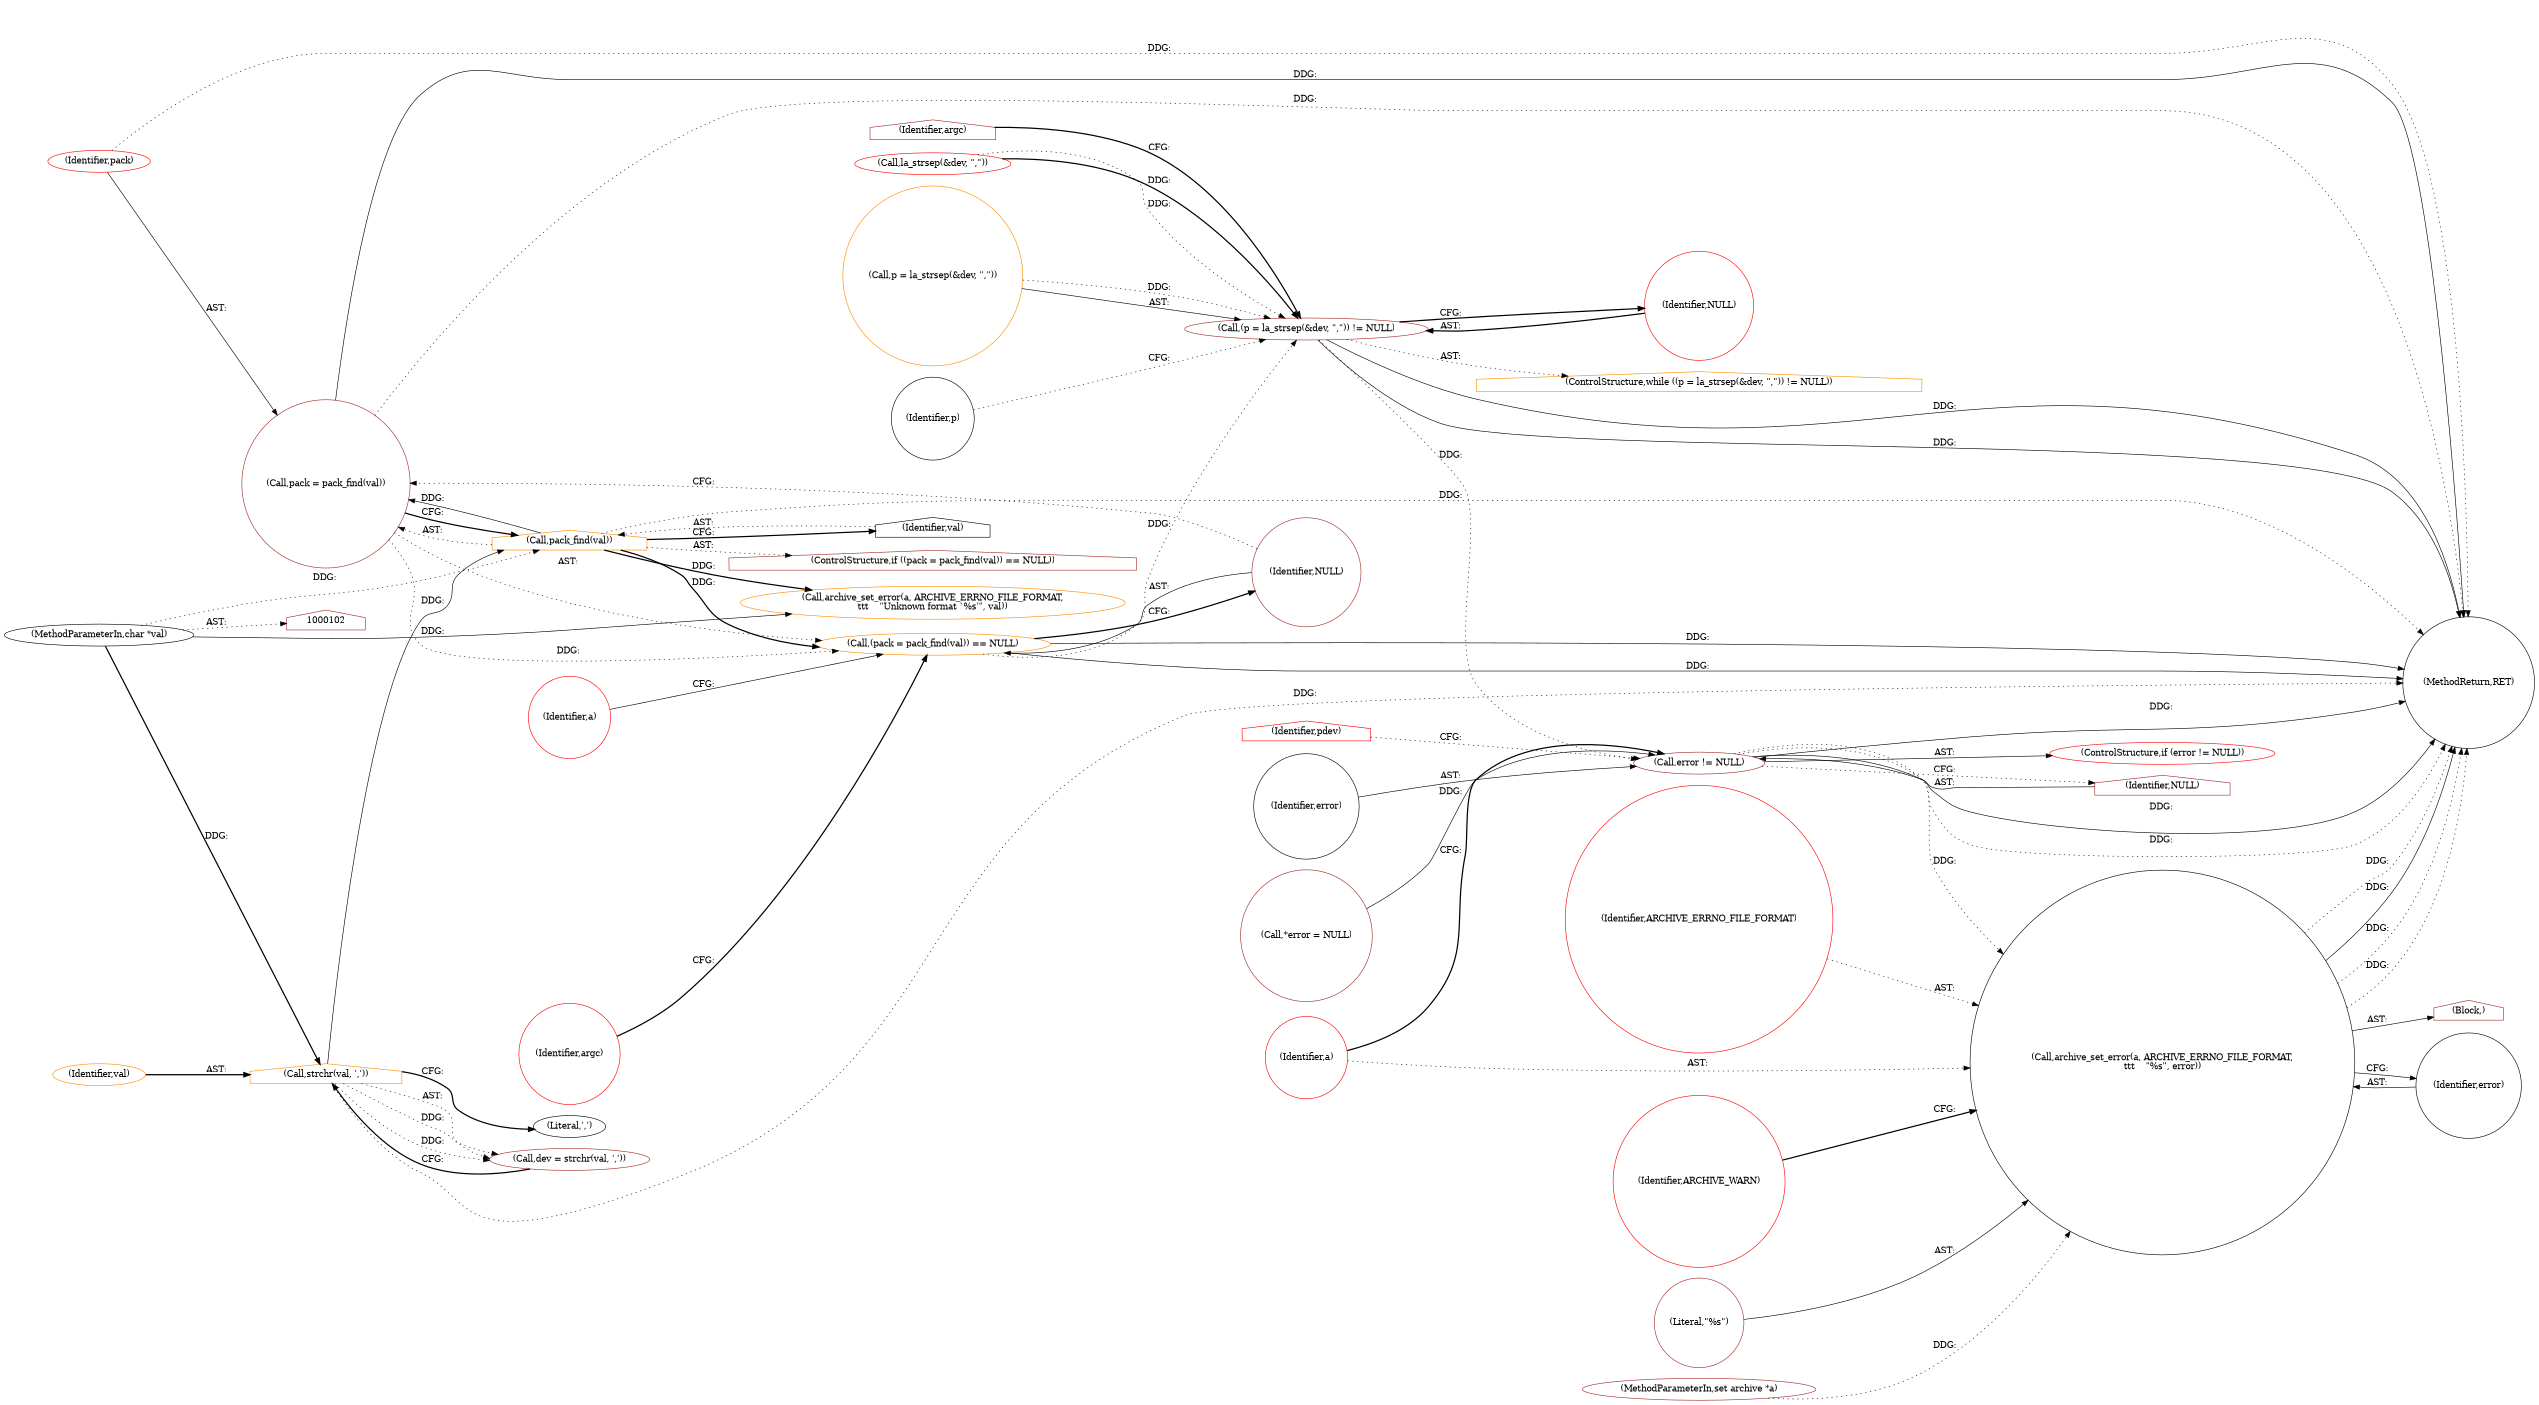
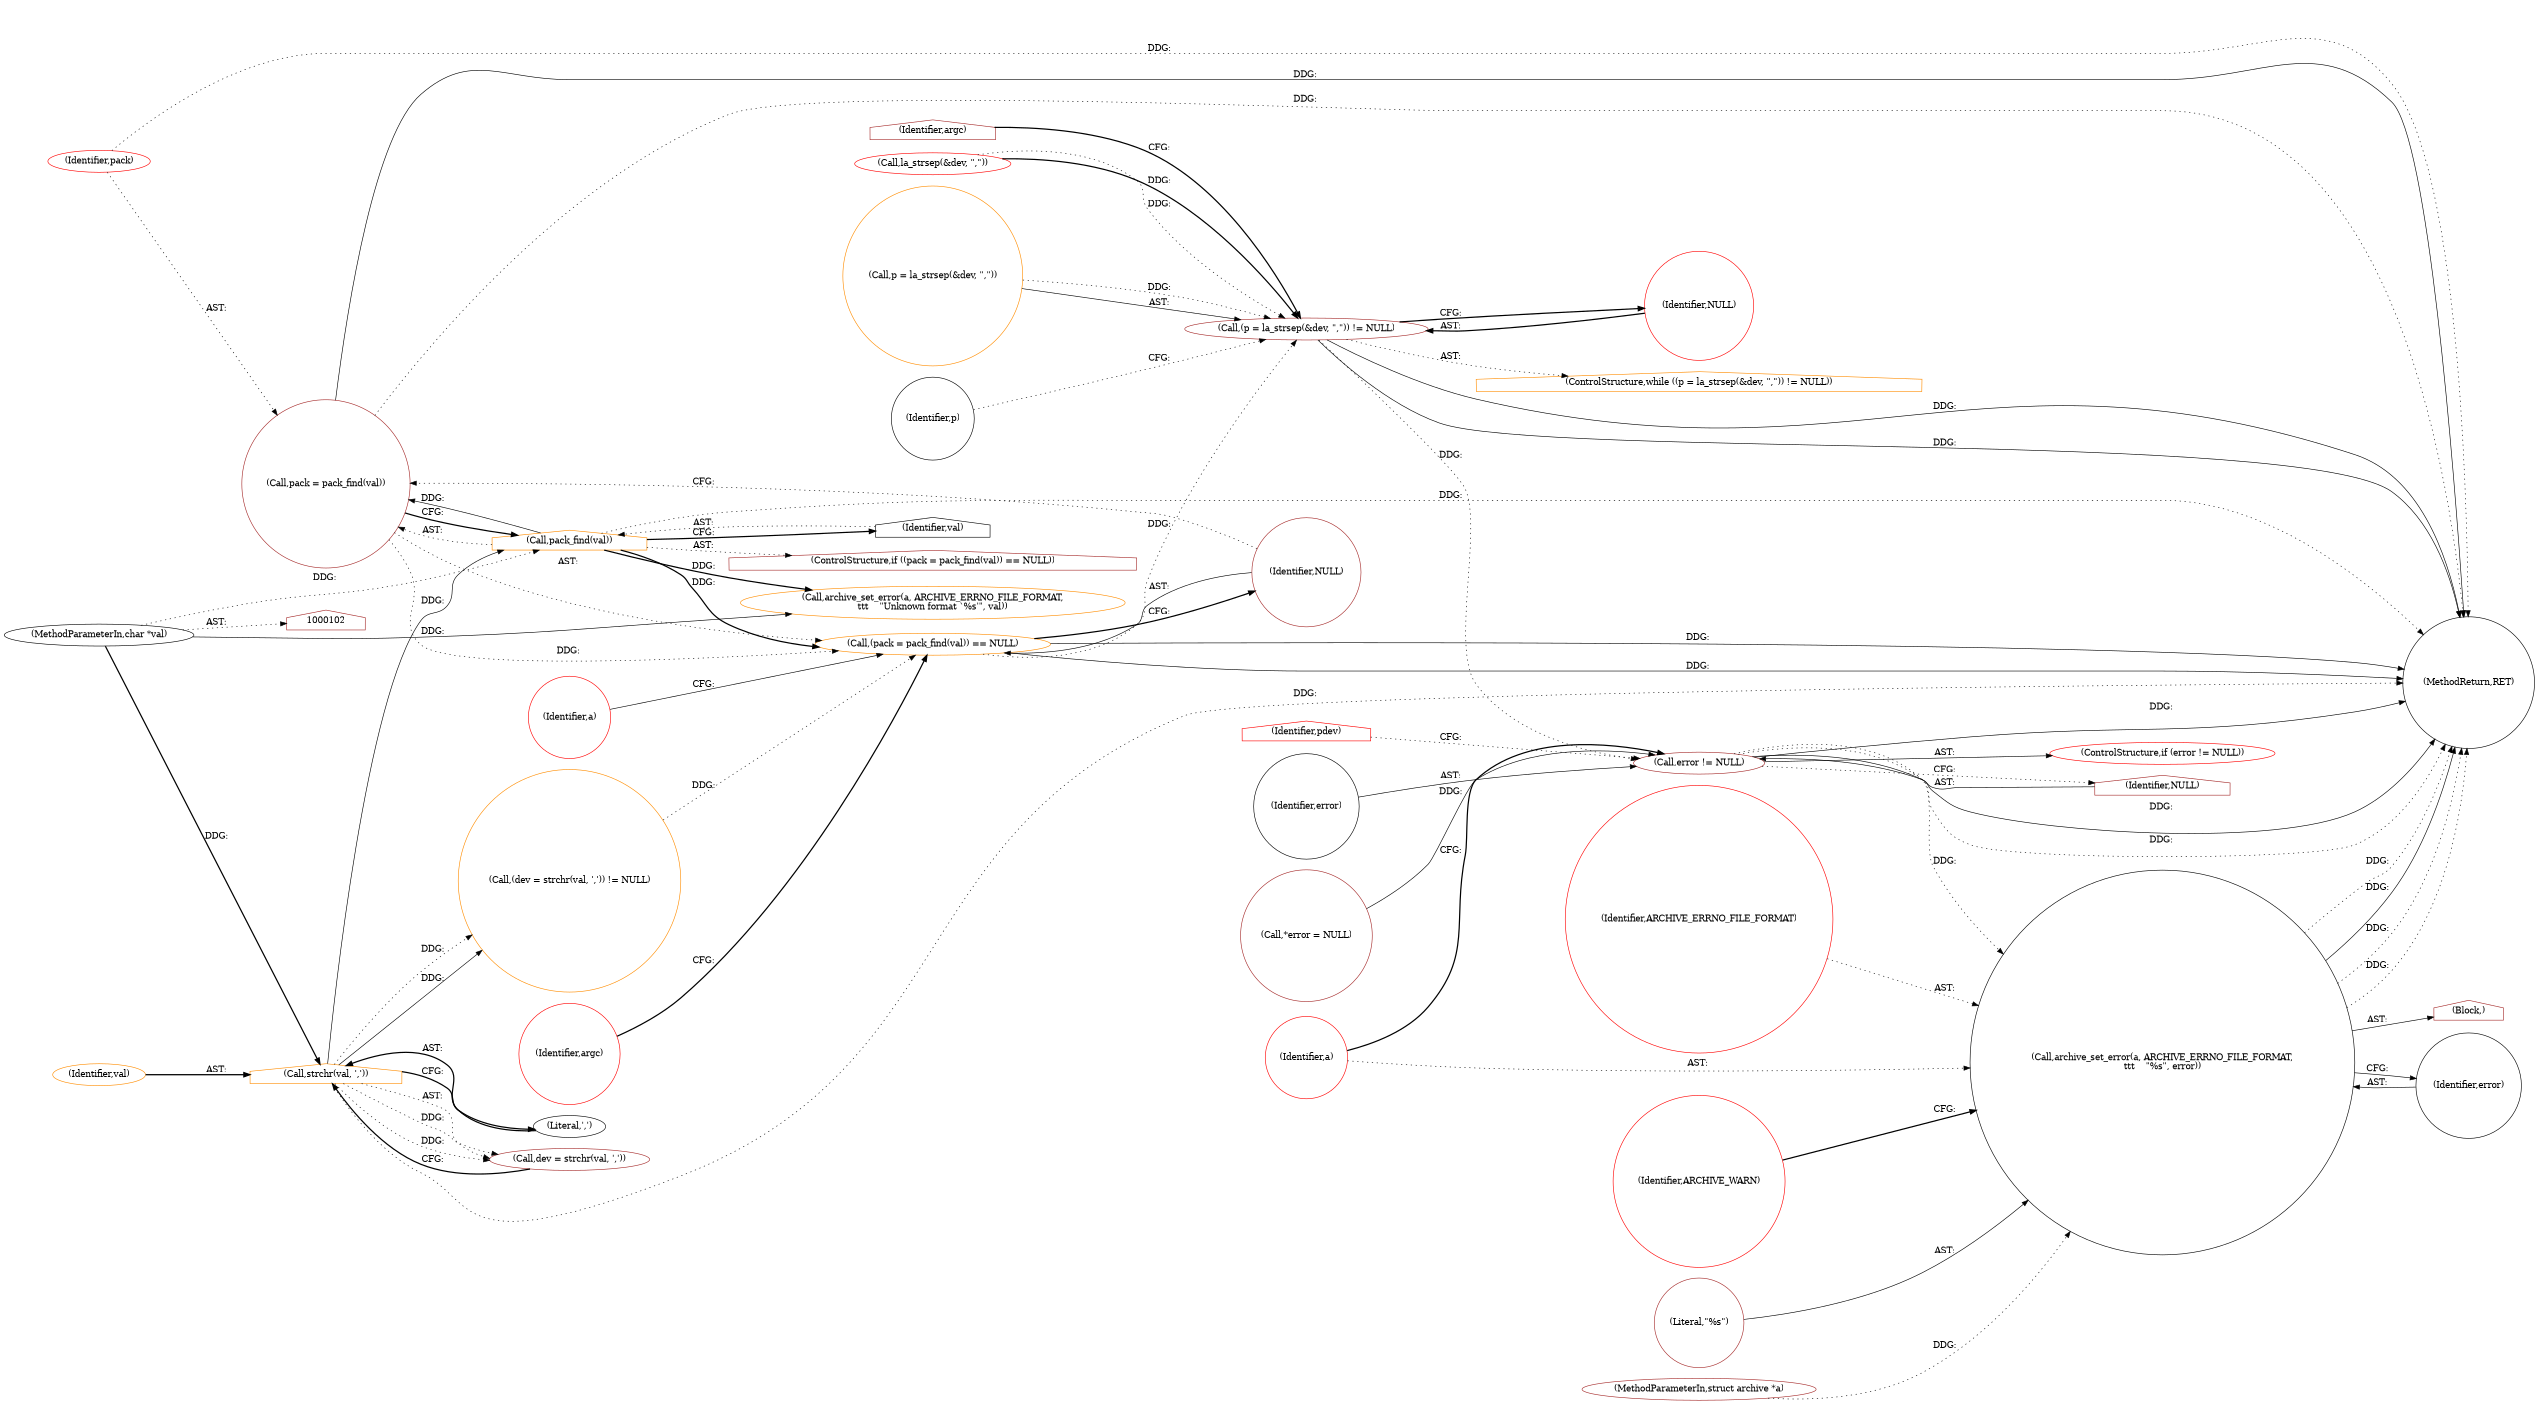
edge "(Identifier,pack)" -> "(Call,pack = pack_find(val))": style solid -> dotted
node "(Call,(dev = strchr(val, ',')) != NULL)": added
edge "(Literal,',')" -> "(Call,strchr(val, ','))": added, label "AST:"
node "(MethodParameterIn,set archive *a)": label "(MethodParameterIn,set archive *a)" -> "(MethodParameterIn,struct archive *a)"
